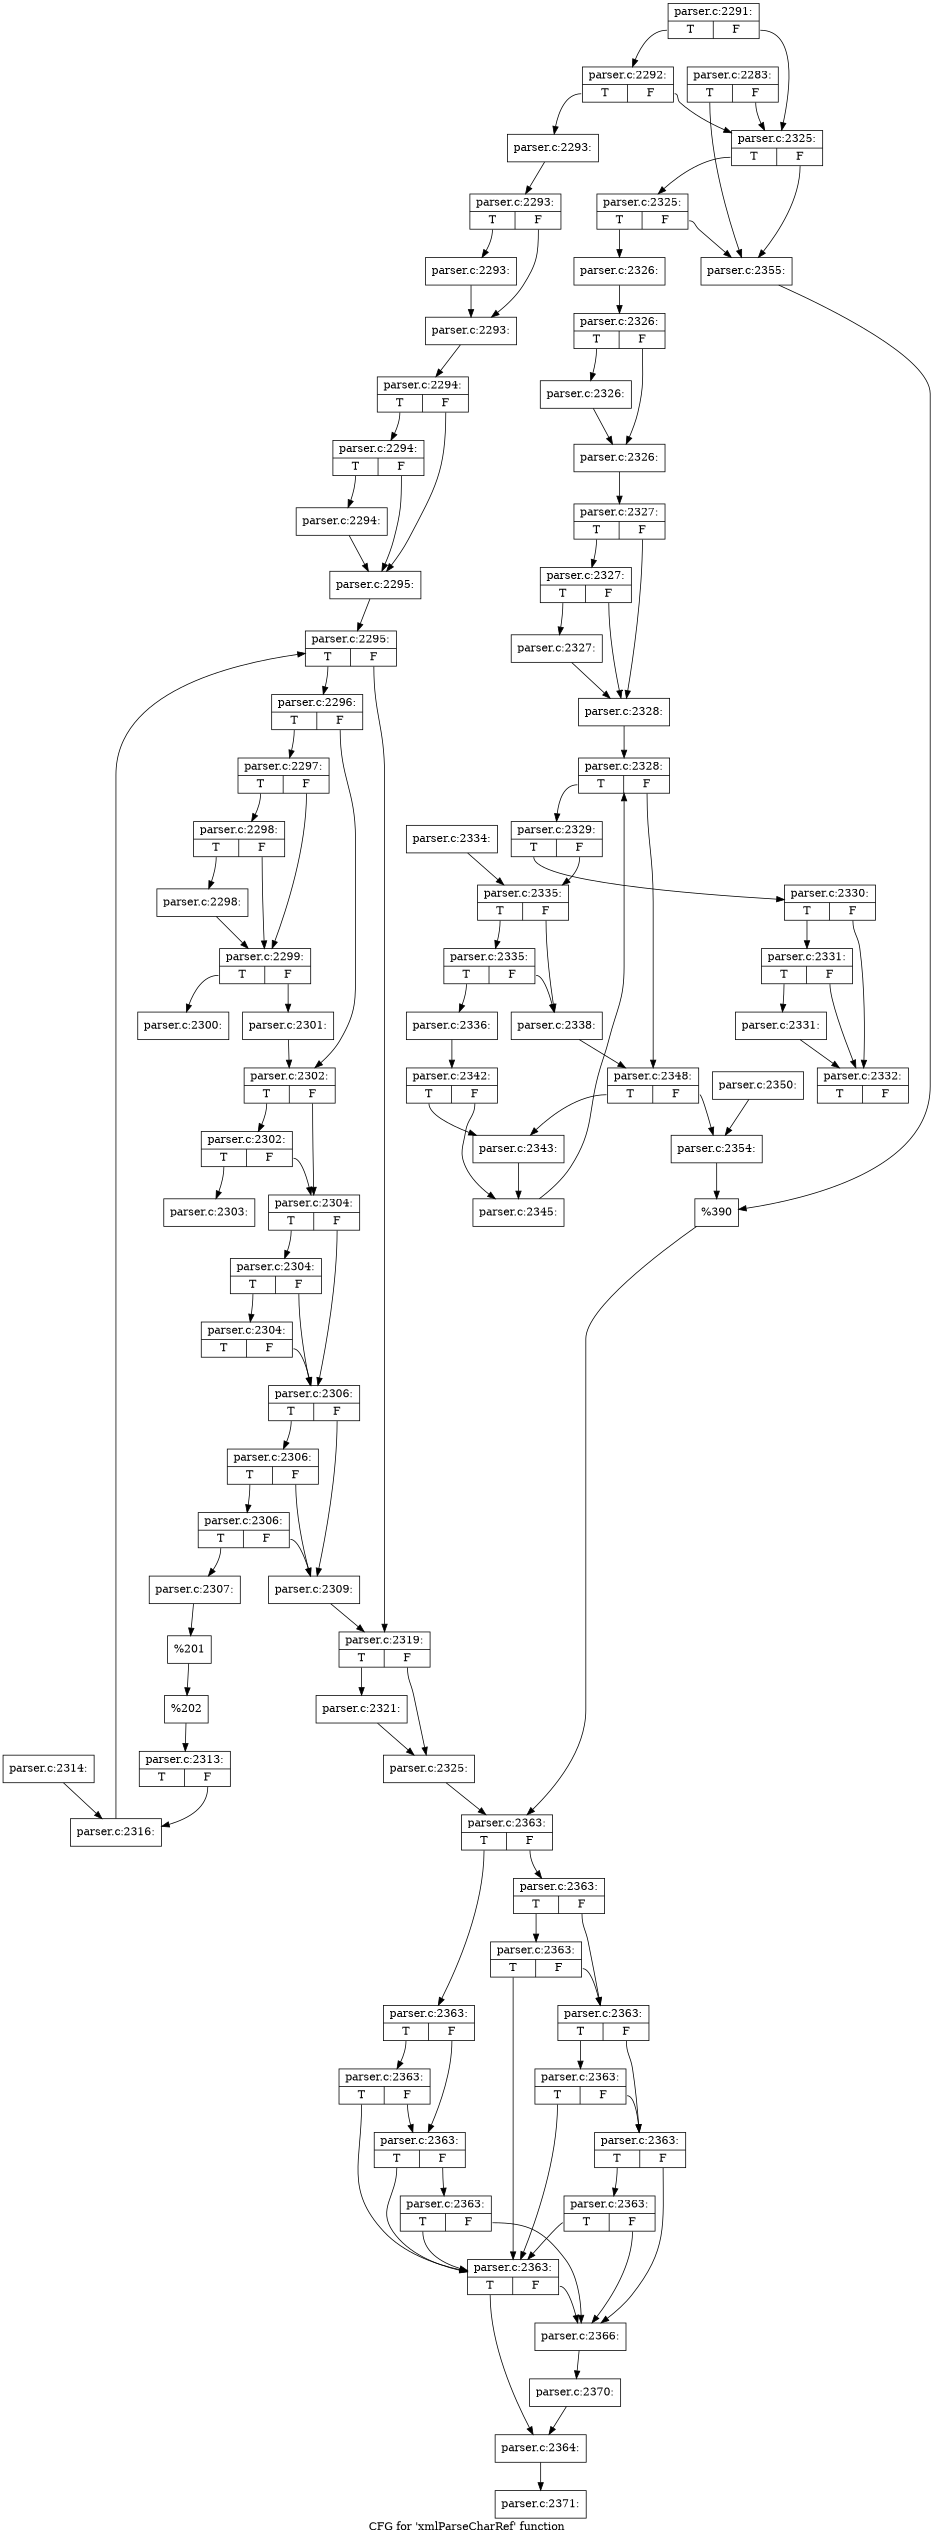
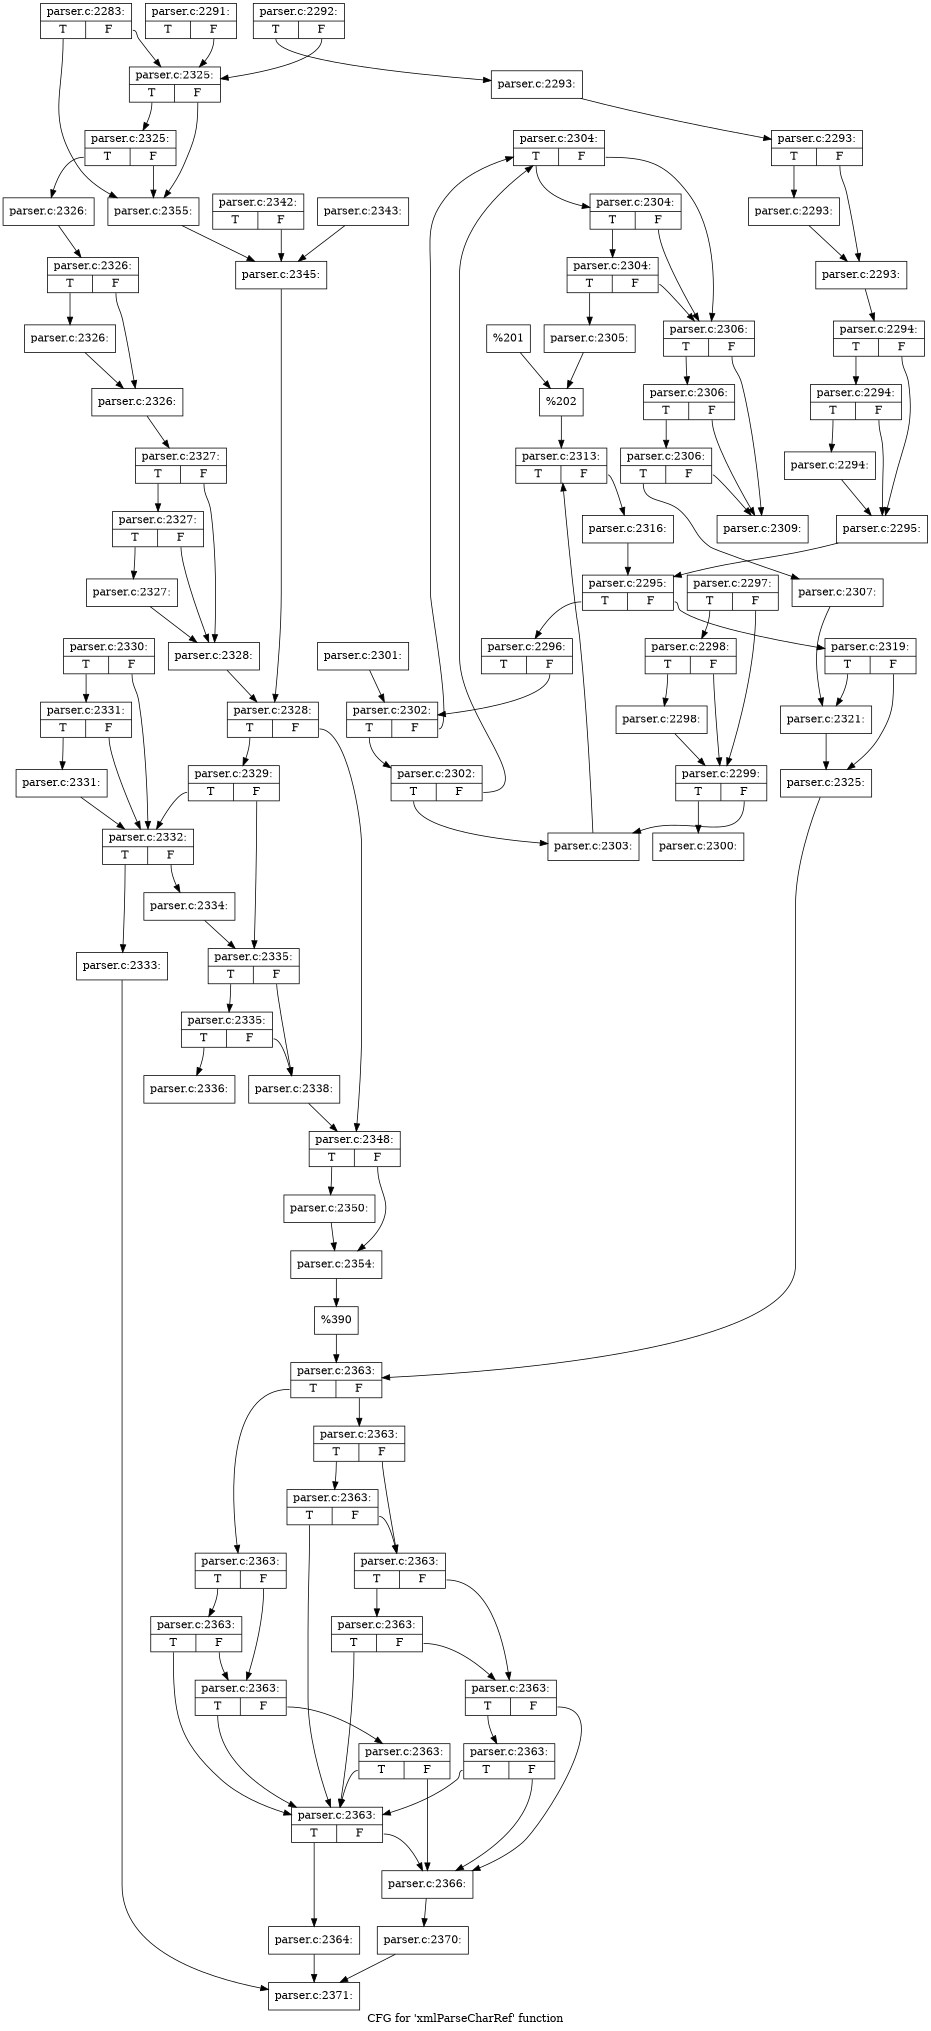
edge "parser.c:2291:" -> "parser.c:2292:": removed
node "parser.c:2305:": added
edge "parser.c:2303:" -> "parser.c:2313:": added
edge "parser.c:2296:" -> "parser.c:2297:": removed
edge "parser.c:2355:" -> "%390": now "parser.c:2355:" -> "parser.c:2345:"
edge "parser.c:2332:" -> "parser.c:2334:": added
edge "parser.c:2329:" -> "parser.c:2330:": now "parser.c:2329:" -> "parser.c:2332:"
node "parser.c:2333:": added
edge "parser.c:2299:" -> "parser.c:2301:": now "parser.c:2299:" -> "parser.c:2303:"
edge "parser.c:2336:" -> "parser.c:2342:": removed
edge "parser.c:2348:" -> "parser.c:2343:": now "parser.c:2348:" -> "parser.c:2350:"
edge "parser.c:2342:" -> "parser.c:2343:": removed
edge "parser.c:2309:" -> "parser.c:2319:": removed
edge "parser.c:2307:" -> "%201": now "parser.c:2307:" -> "parser.c:2321:"
node "parser.c:2314:": removed
edge "parser.c:2370:" -> "parser.c:2364:": now "parser.c:2370:" -> "parser.c:2371:"
